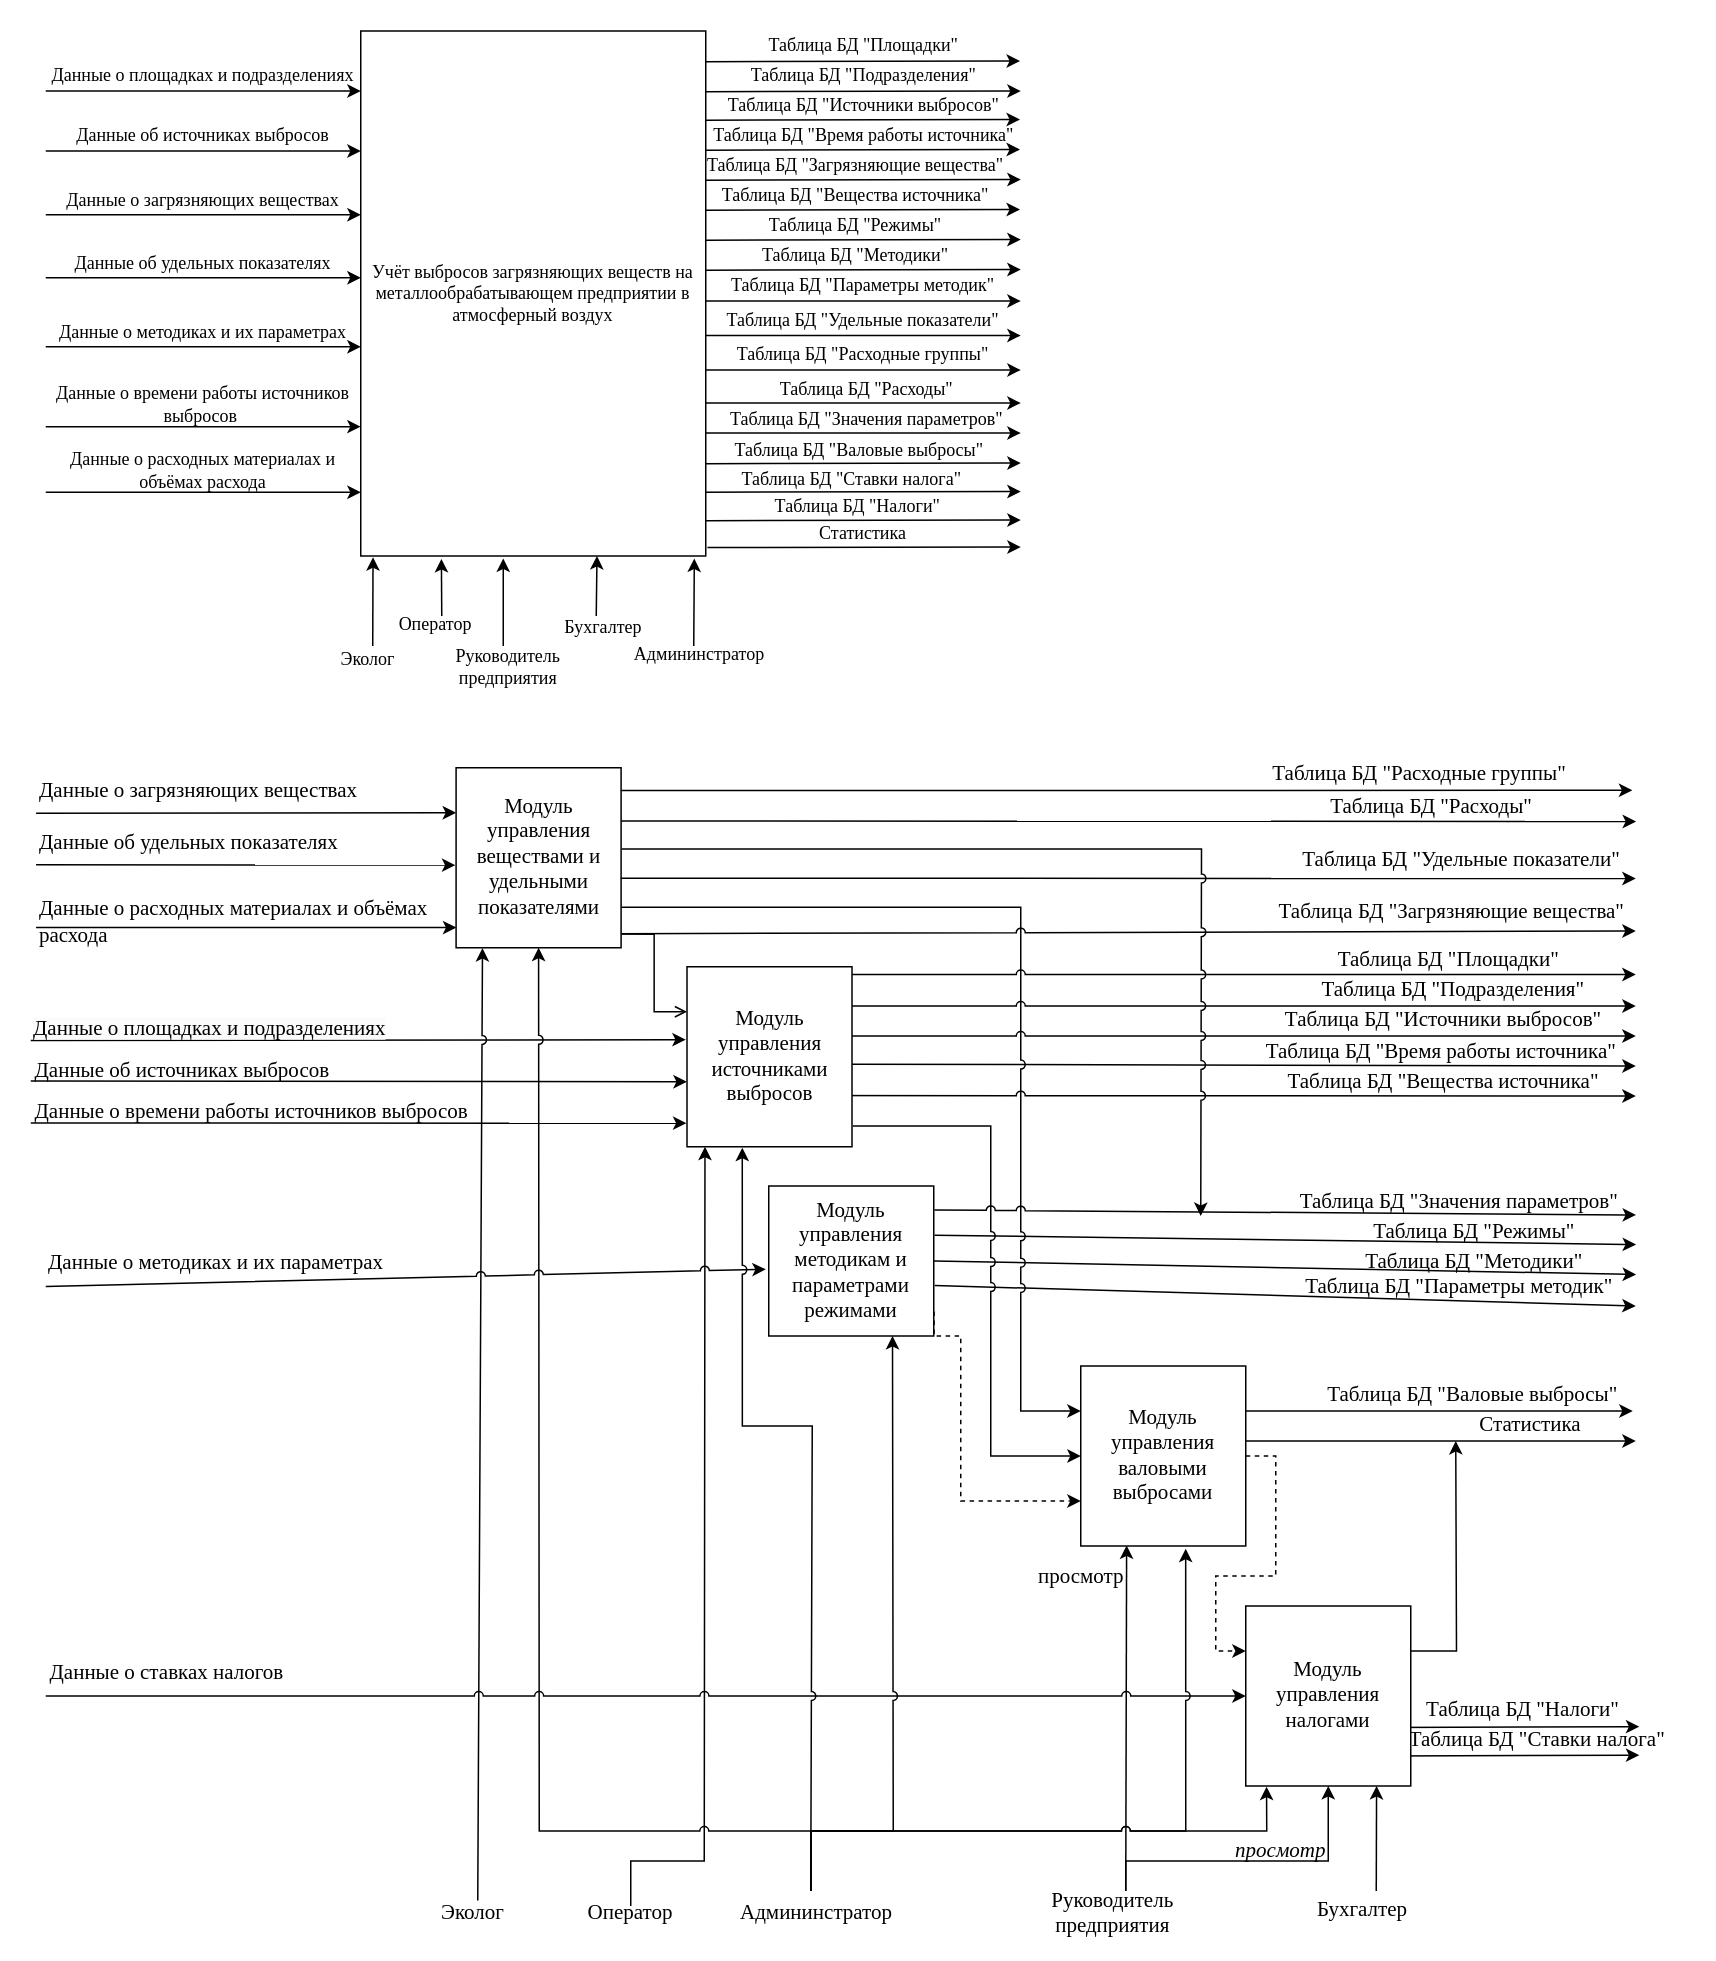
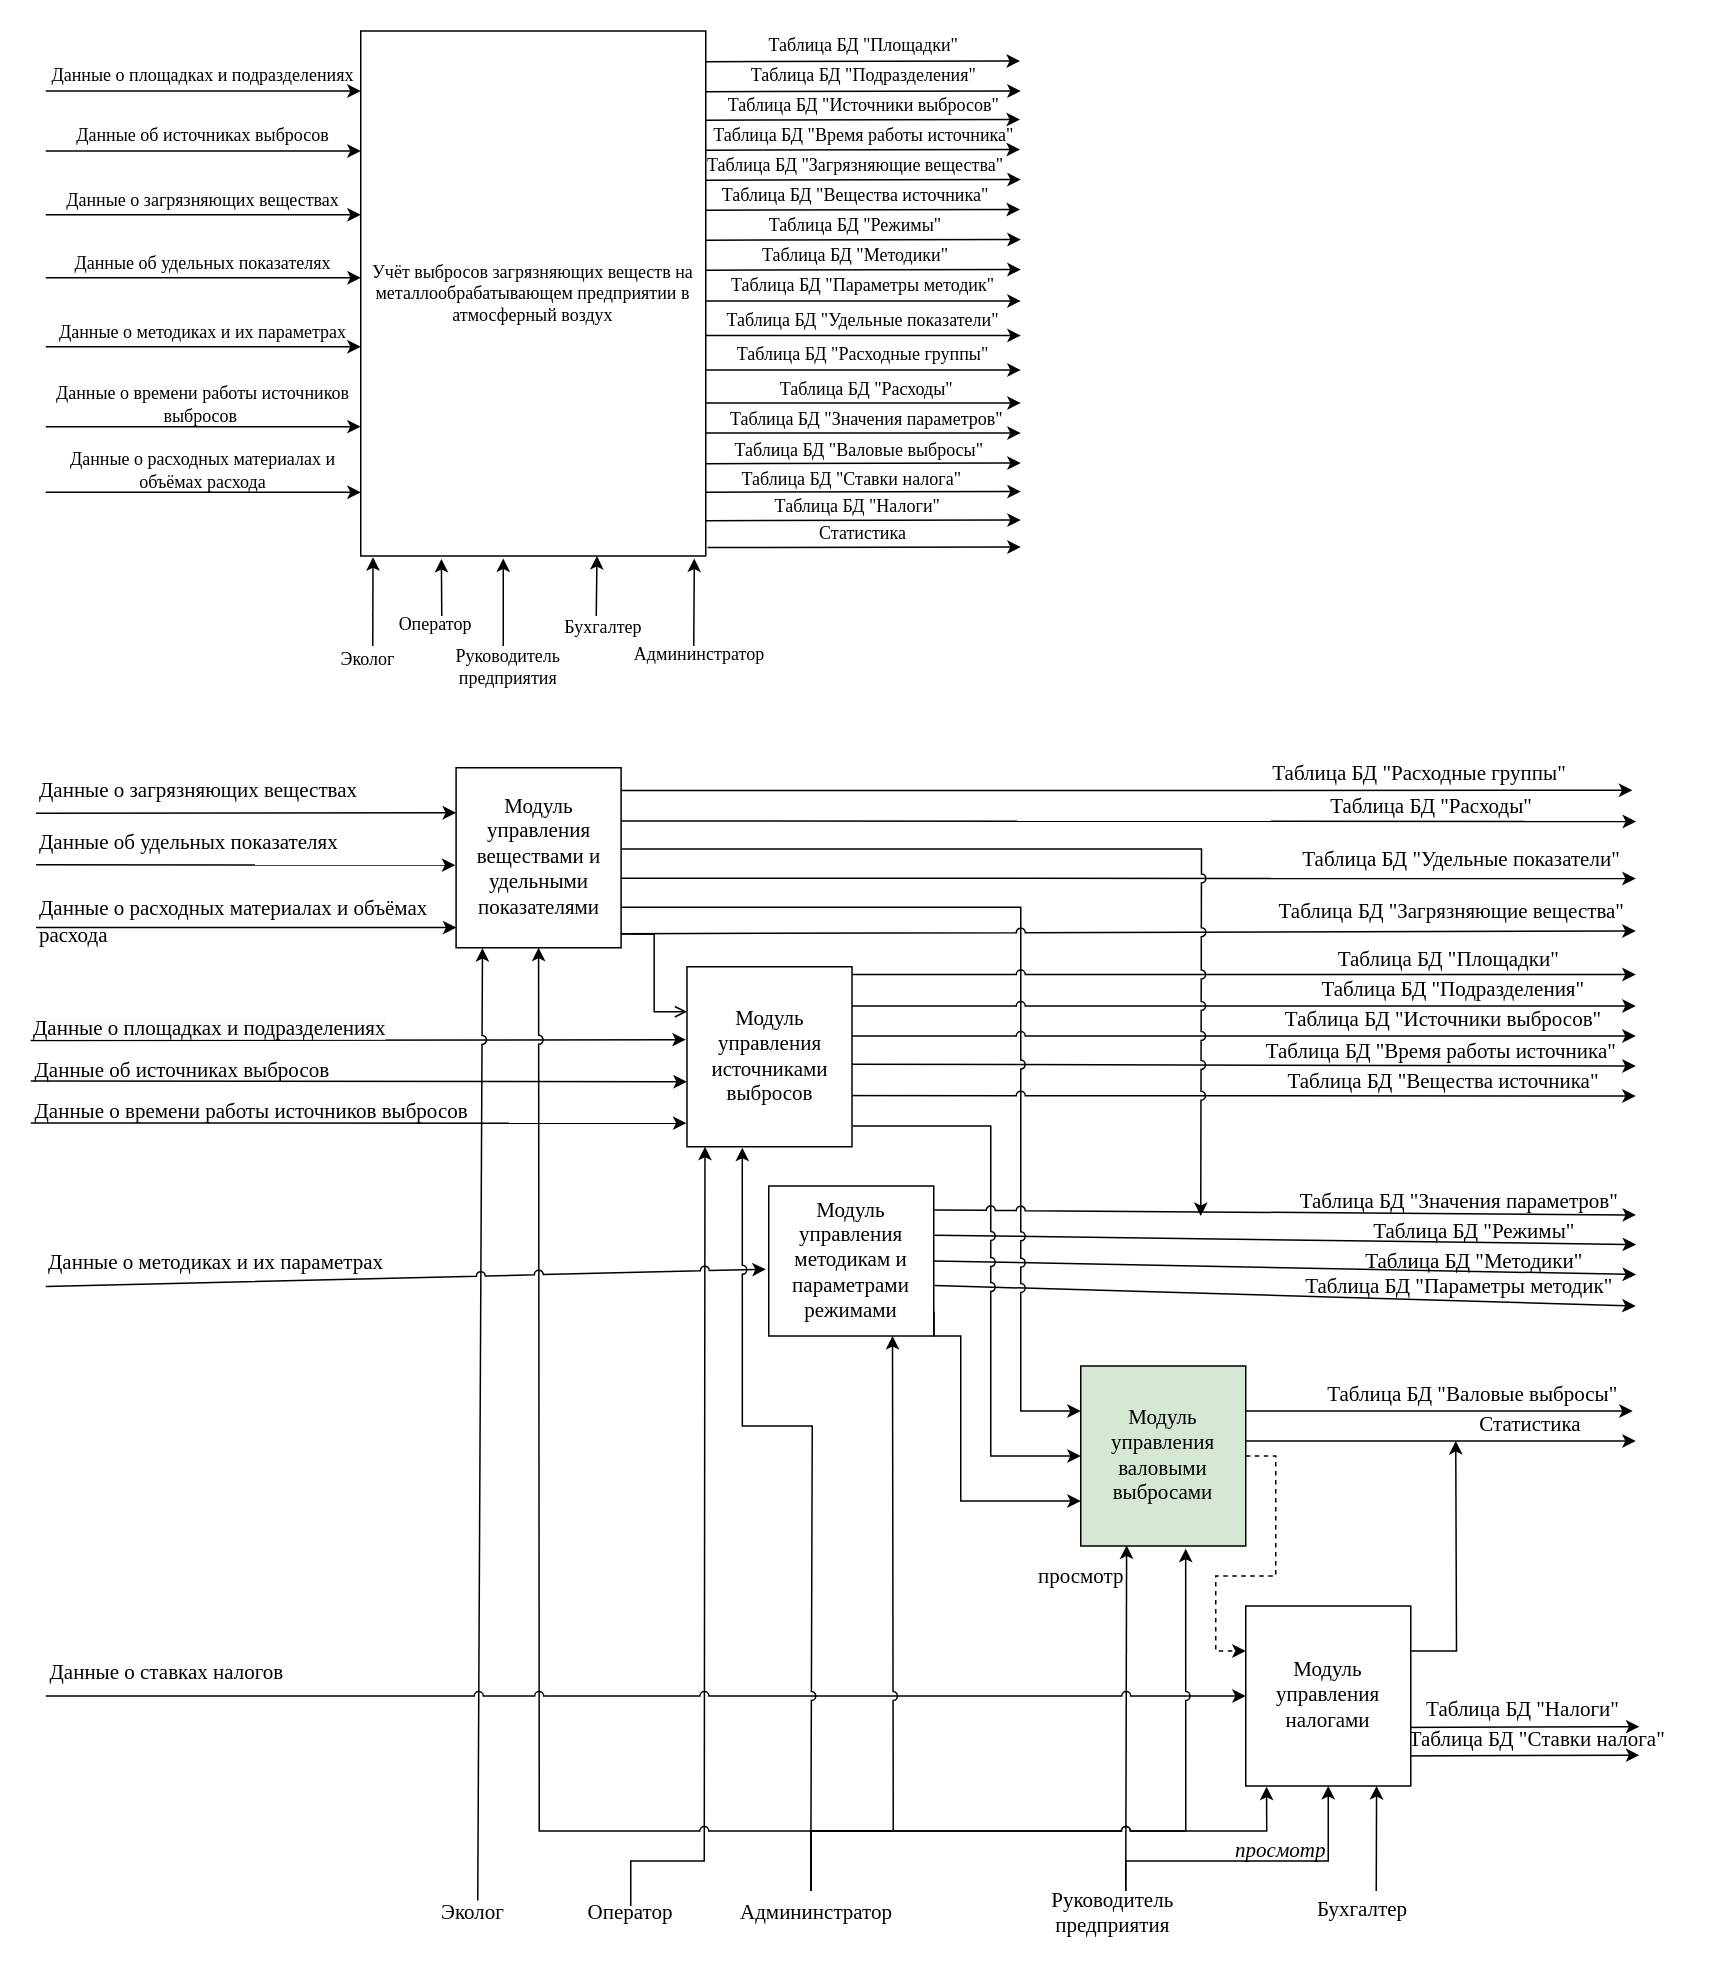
node "Модуль управления валовыми выбросами": fillcolor #ffffff -> #d5e8d4
edge "Модуль управления методикам и параметрами режимами" -> "Модуль управления валовыми выбросами": style dashed -> solid
